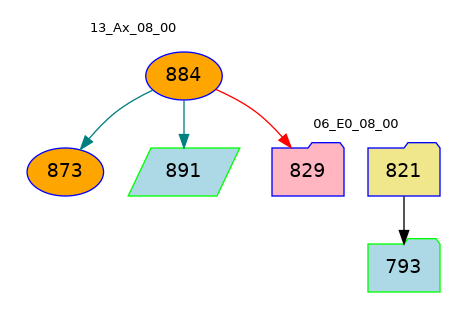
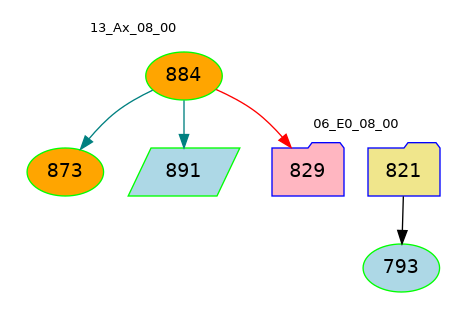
node "884": color blue -> green
node "873": color blue -> green
node "793": shape folder -> ellipse
